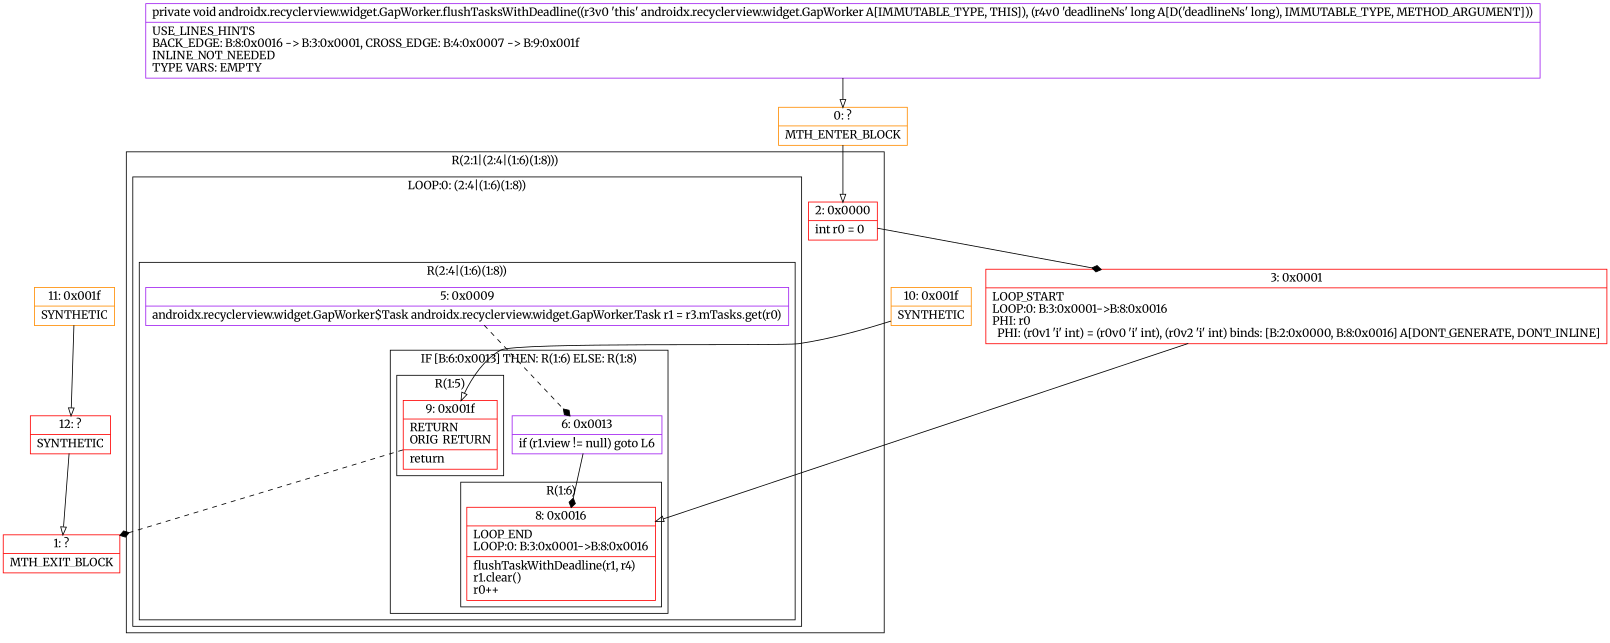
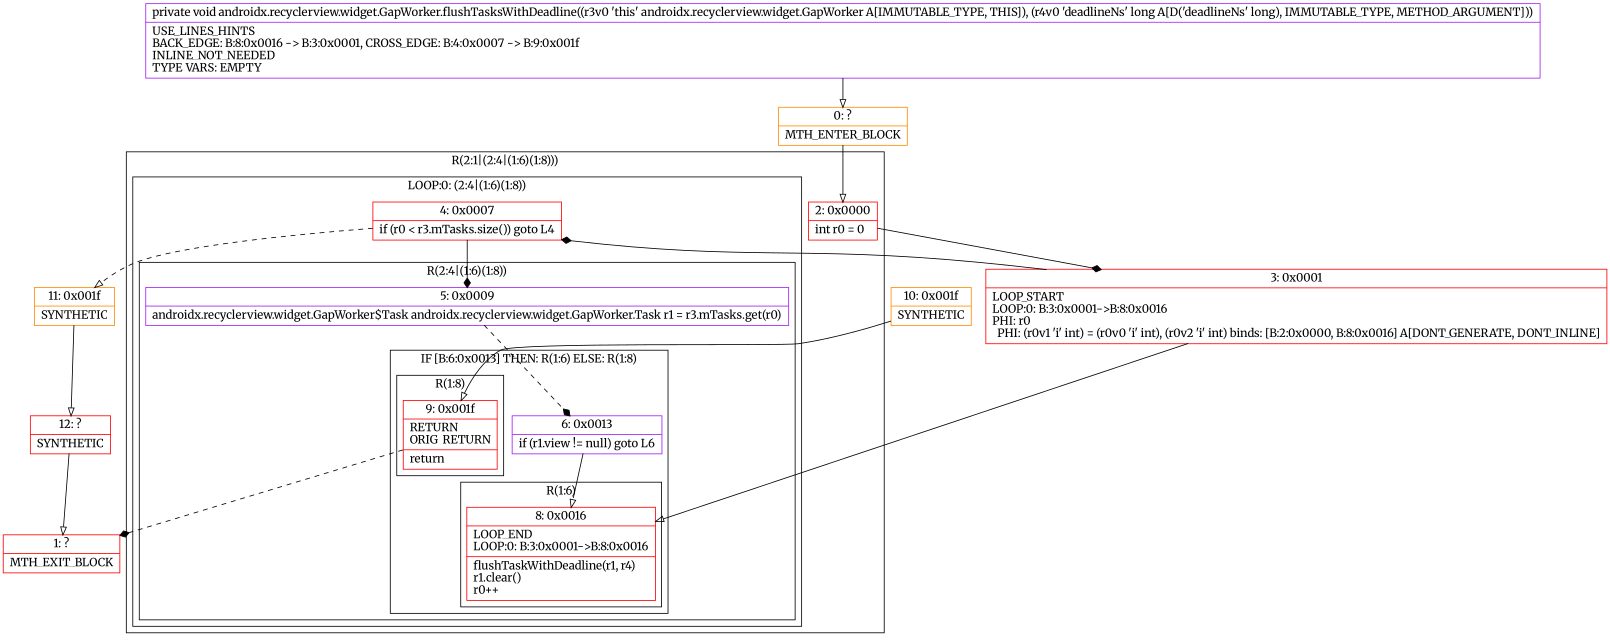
node "4: 0x0007": added
cluster "R(1:5)": label "R(1:5)" -> "R(1:8)"
edge "6: 0x0013" -> "8: 0x0016": arrowhead diamond -> onormal
